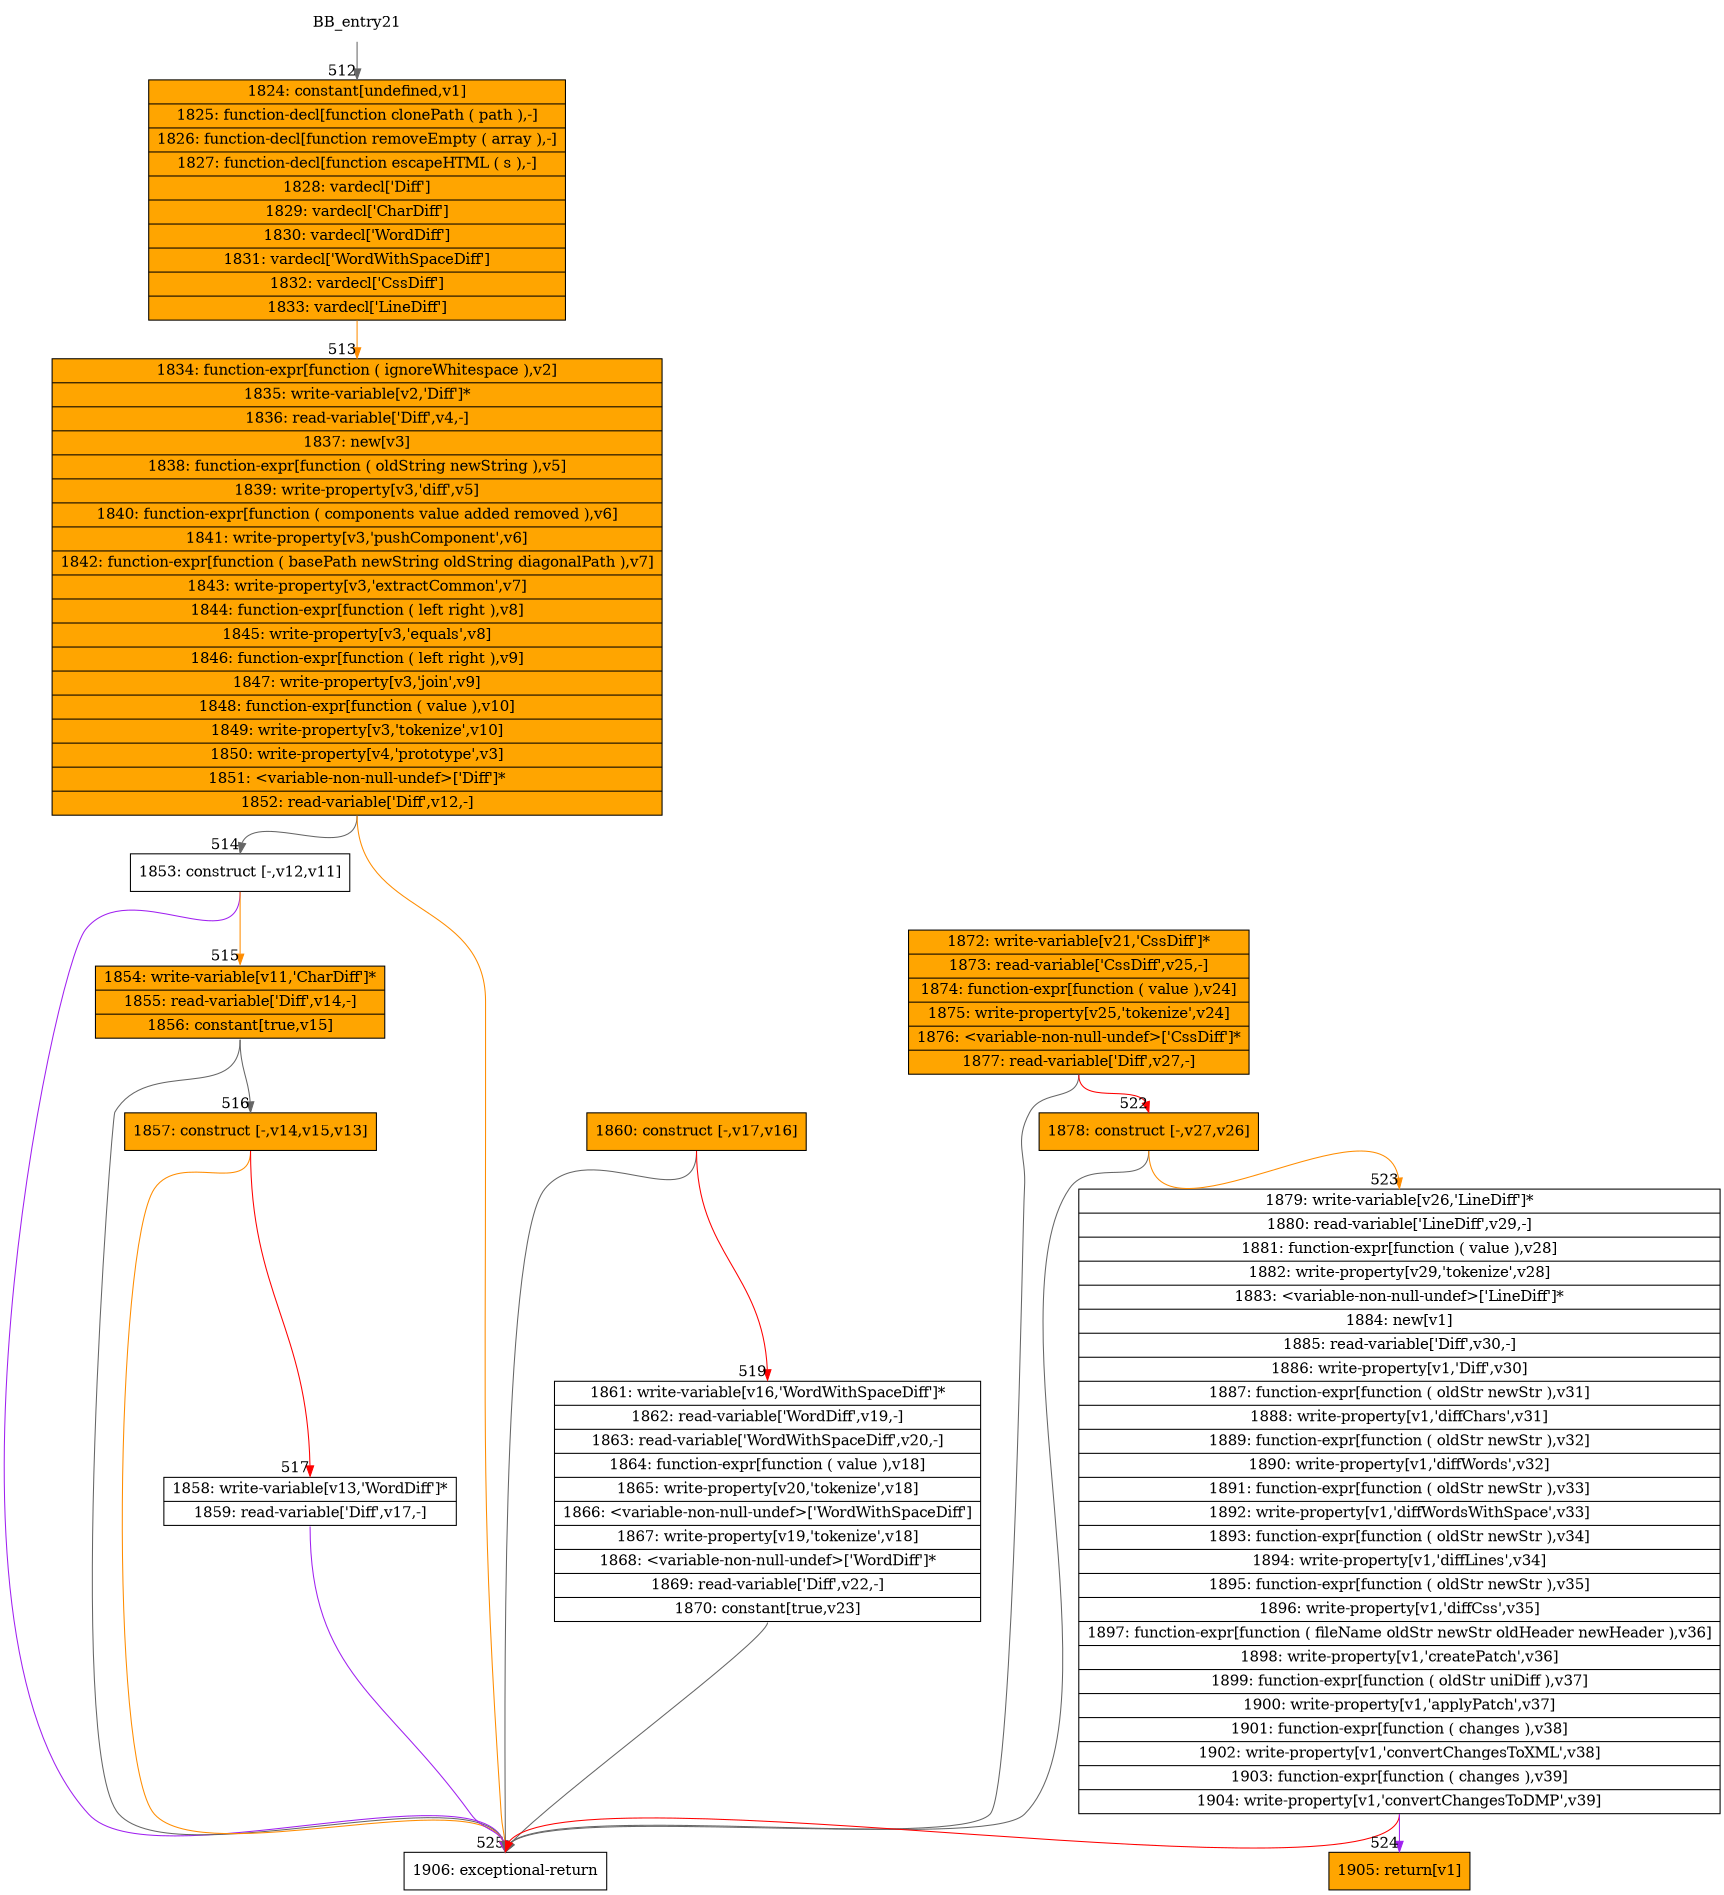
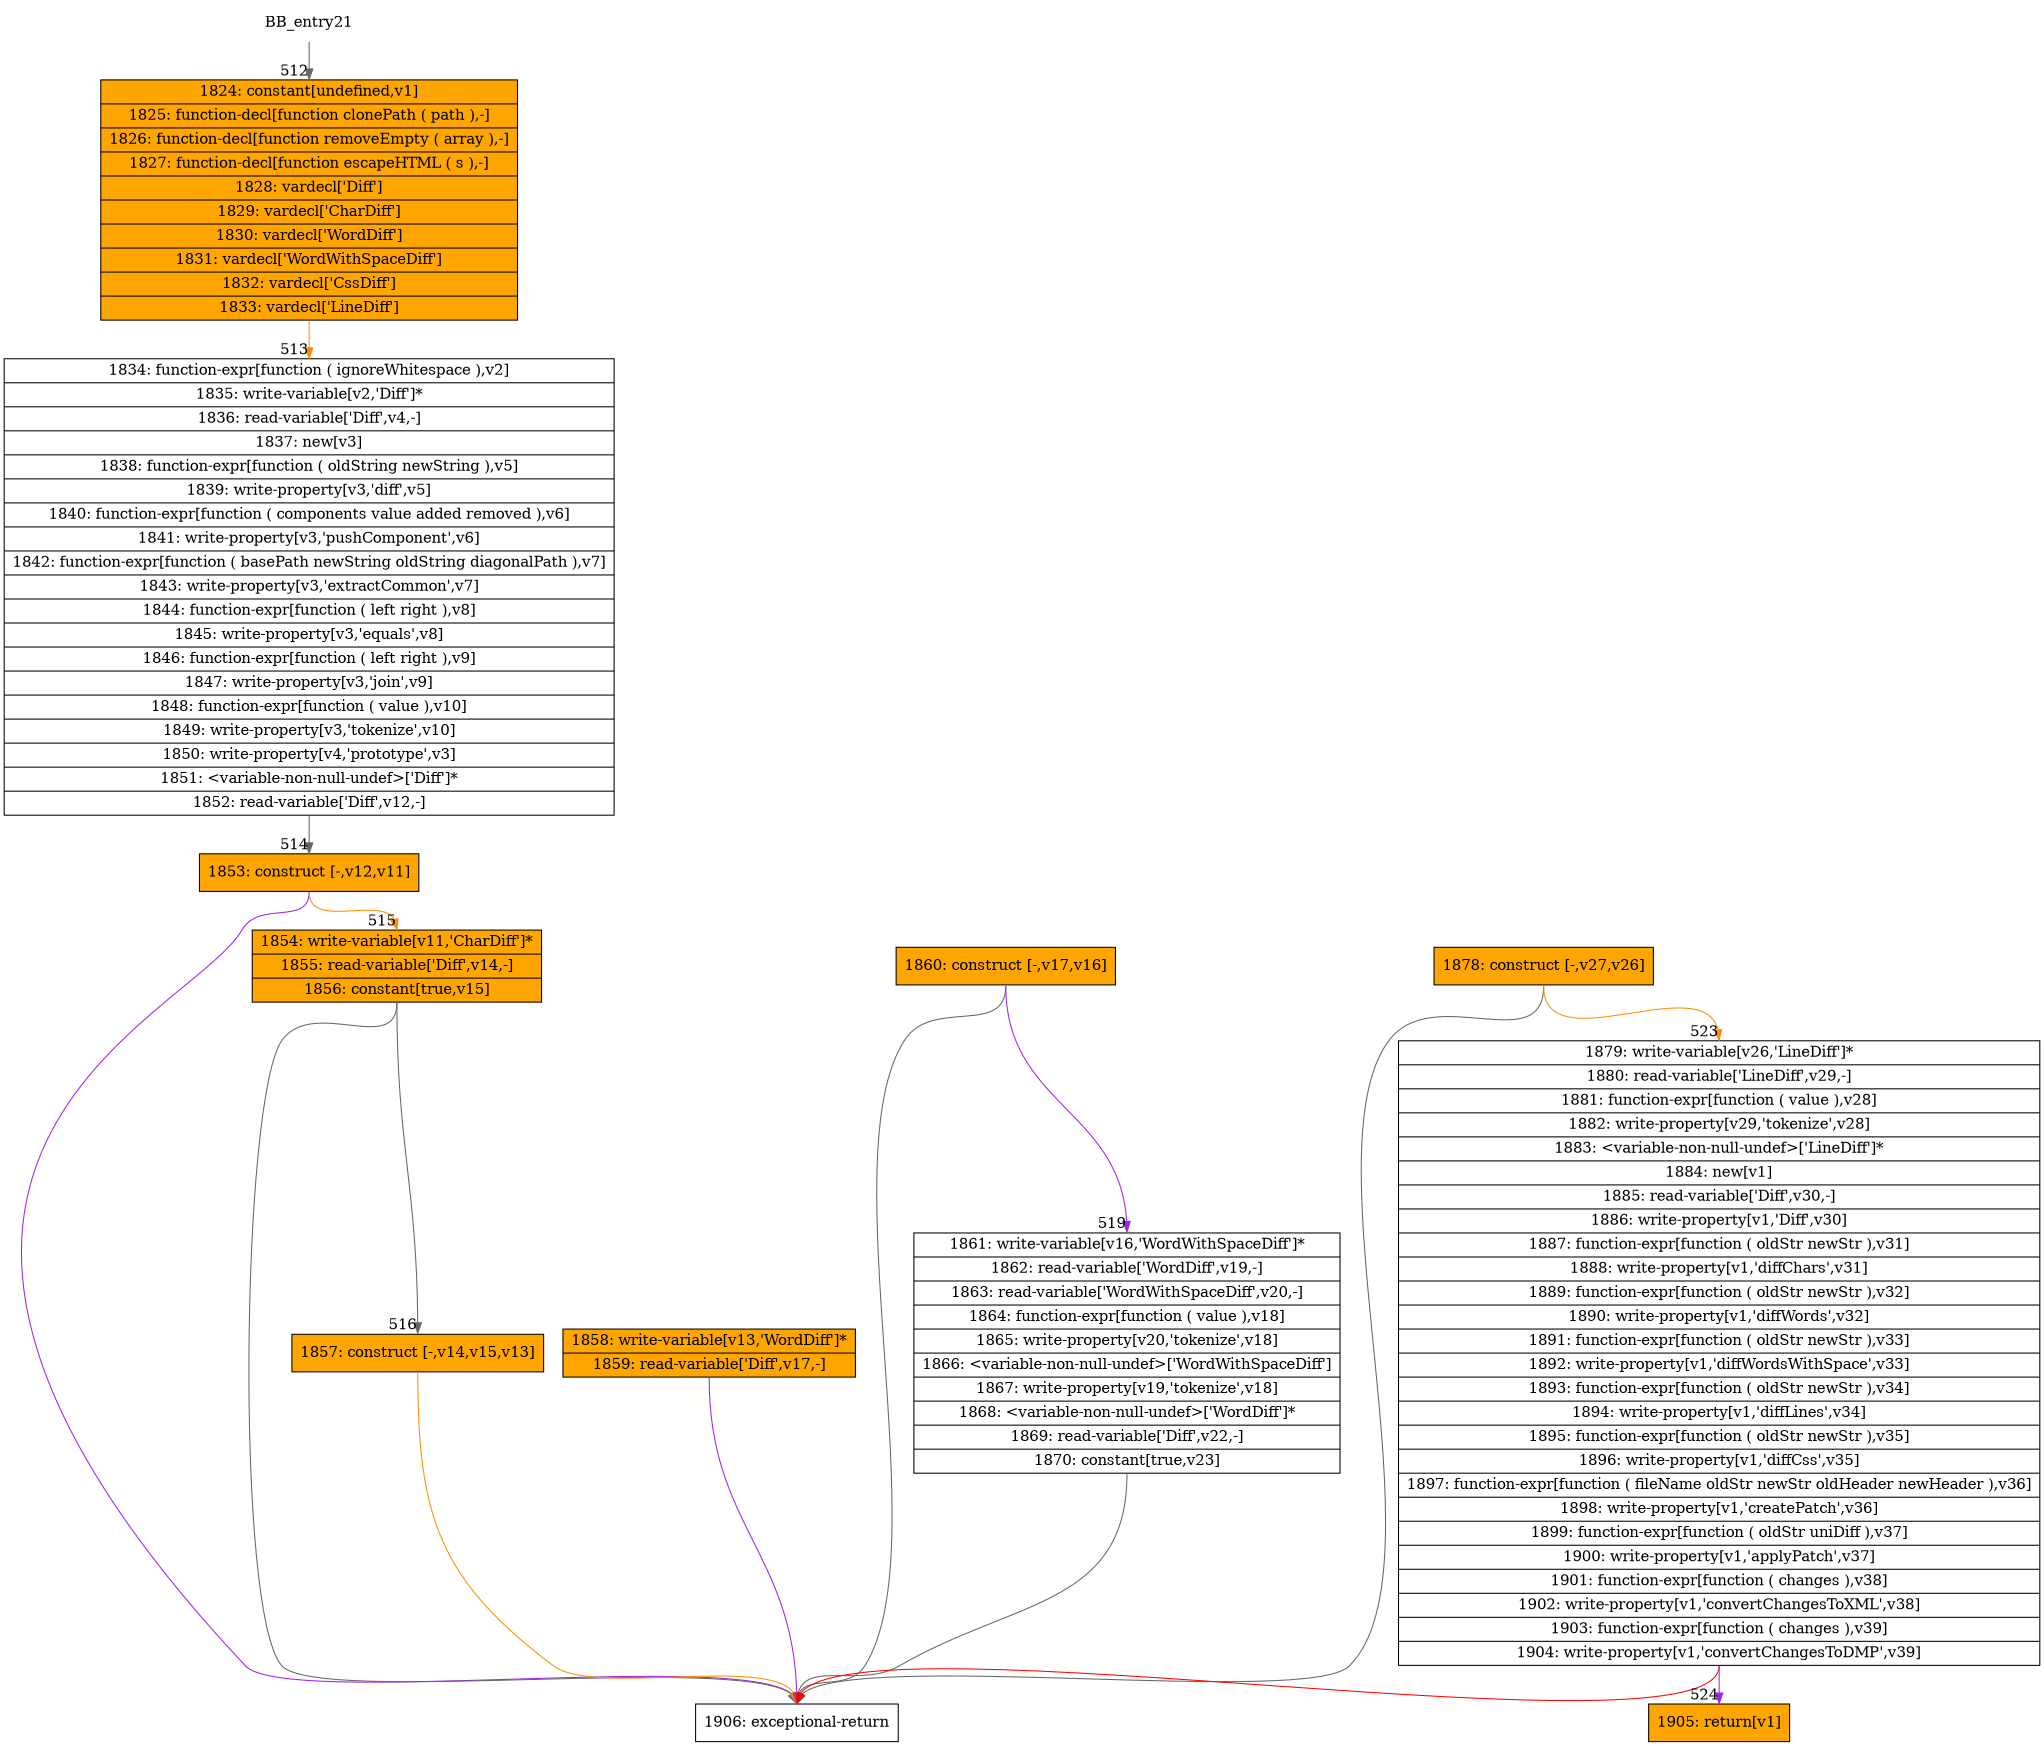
node "1834: function-expr[function ( ignoreWhitespace ),v2]": fillcolor orange -> white
node "1853: construct [-,v12,v11]": fillcolor white -> orange
node "1872: write-variable[v21,'CssDiff']*": removed
edge "1860: construct [-,v17,v16]" -> "1861: write-variable[v16,'WordWithSpaceDiff']*": color red -> purple
edge "1834: function-expr[function ( ignoreWhitespace ),v2]" -> "1906: exceptional-return": removed
edge "1857: construct [-,v14,v15,v13]" -> "1858: write-variable[v13,'WordDiff']*": removed
node "1858: write-variable[v13,'WordDiff']*": fillcolor white -> orange
